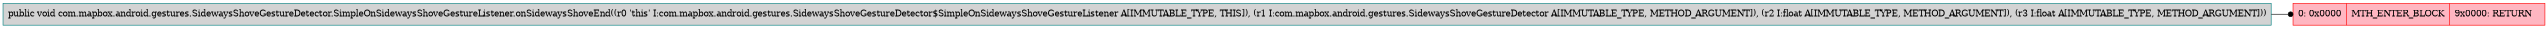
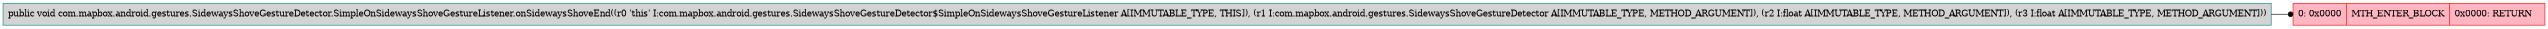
node "0: 0x0000": text "9x0000: RETURN" -> "0x0000: RETURN"
